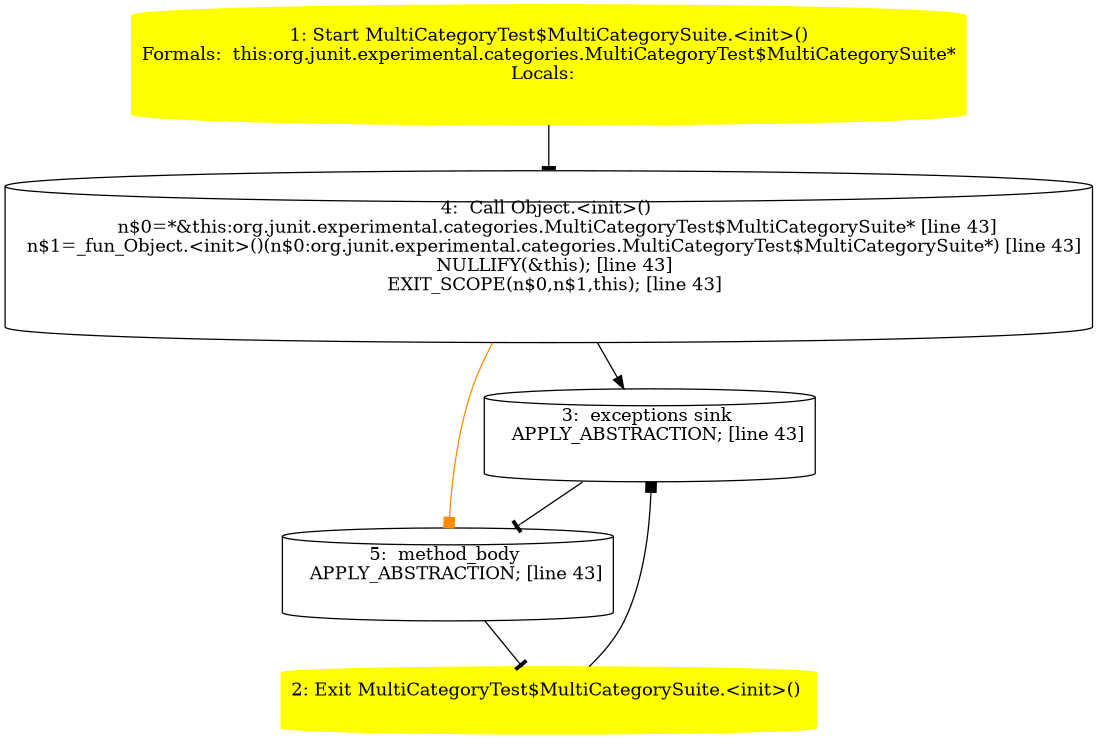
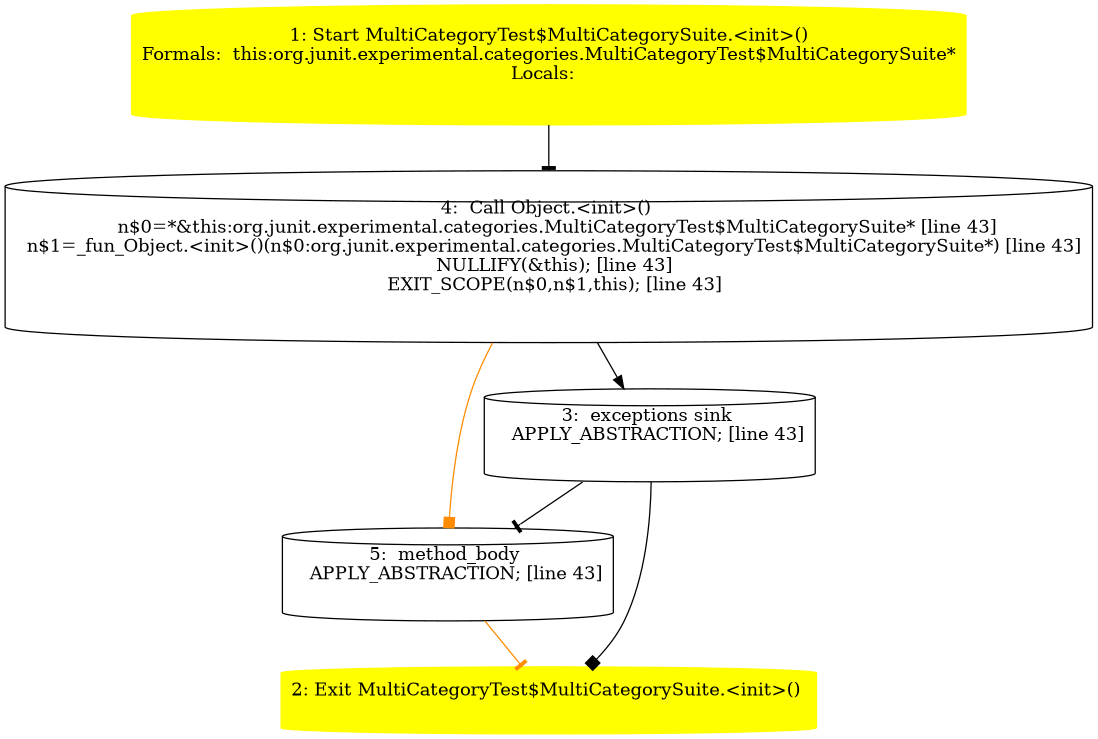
edge "2: Exit MultiCategoryTest$MultiCategorySuite.<init>()" -> "3:  exceptions sink APPLY_ABSTRACTION; [line 43]": reversed
edge "5:  method_body APPLY_ABSTRACTION; [line 43]" -> "2: Exit MultiCategoryTest$MultiCategorySuite.<init>()": color black -> darkorange
